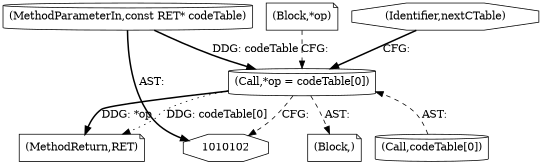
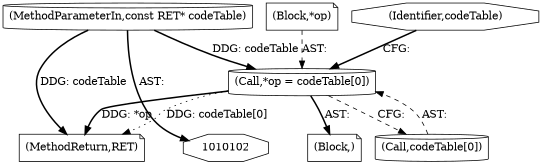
node "(Identifier,nextCTable)": label "(Identifier,nextCTable)" -> "(Identifier,codeTable)"
edge "(Block,*op)" -> "(Call,*op = codeTable[0])": label "CFG: " -> "AST: "
edge "(MethodParameterIn,const RET* codeTable)" -> "(MethodReturn,RET)": added, label "DDG: codeTable"
edge "(Call,*op = codeTable[0])" -> "(Block,)": style dashed -> bold
edge "(Call,*op = codeTable[0])" -> "1010102": now "(Call,*op = codeTable[0])" -> "(Call,codeTable[0])"
